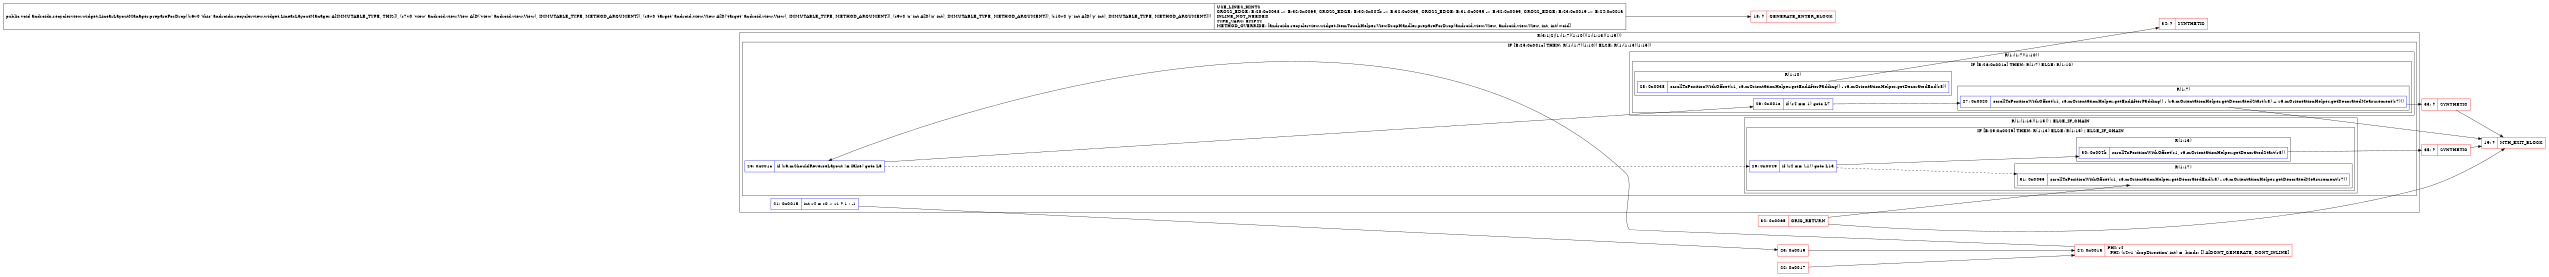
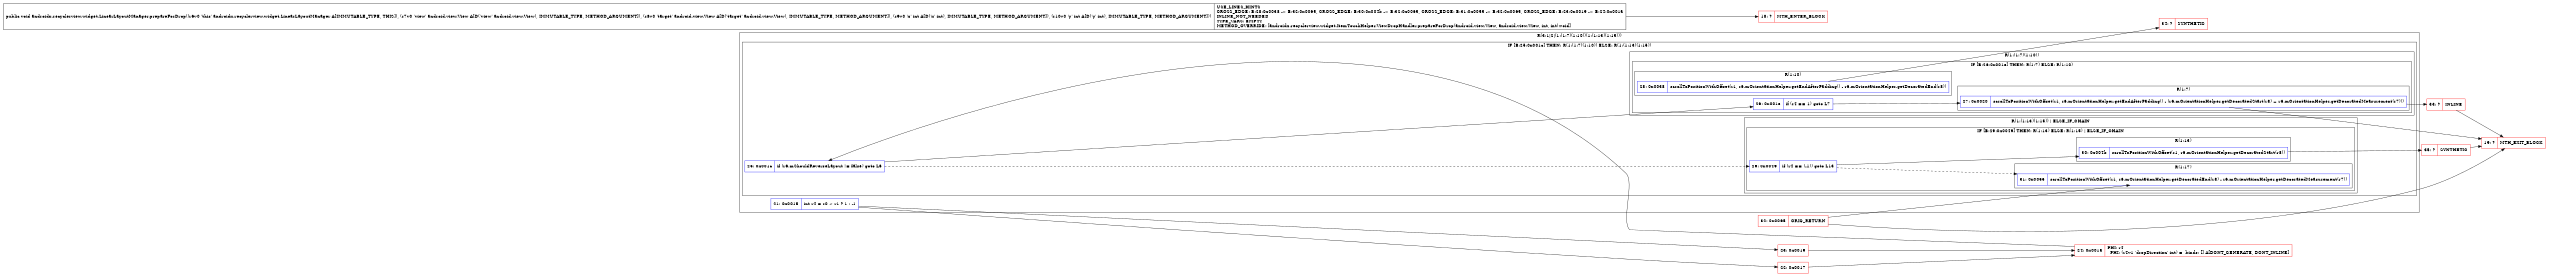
node "18: ?": text "GENERATE_ENTER_BLOCK" -> "MTH_ENTER_BLOCK"
node "33: ?": text "SYNTHETIC" -> "INLINE"
edge "21: 0x0015" -> "22: 0x0017": added
